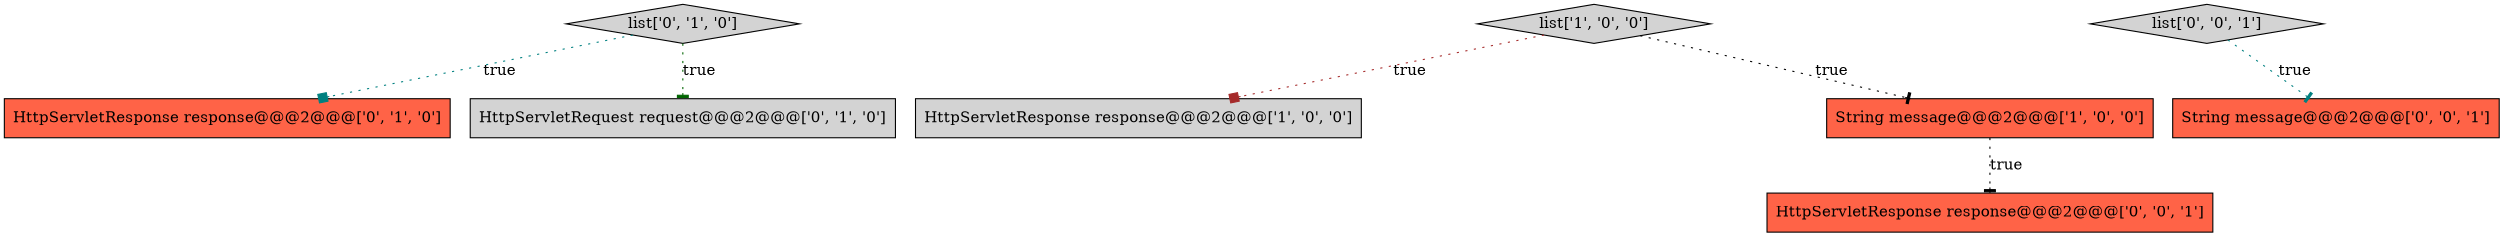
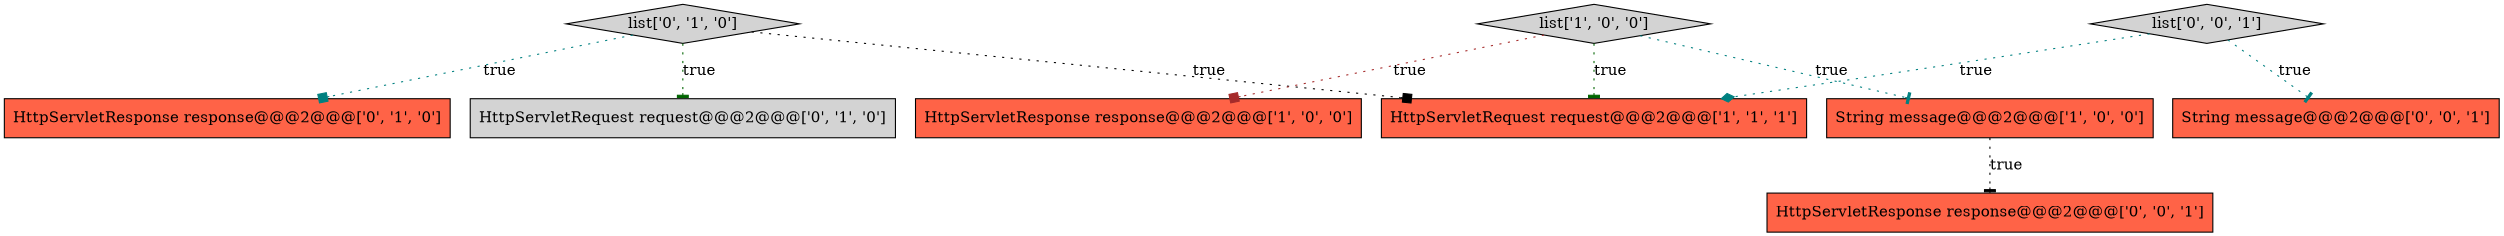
edge "list['1', '0', '0']" -> "String message@@@2@@@['1', '0', '0']": color black -> teal
node "HttpServletResponse response@@@2@@@['1', '0', '0']": fillcolor lightgray -> tomato
node "HttpServletRequest request@@@2@@@['1', '1', '1']": added
